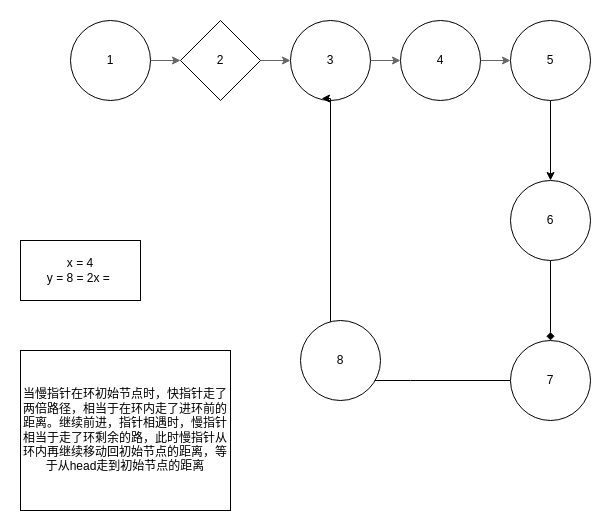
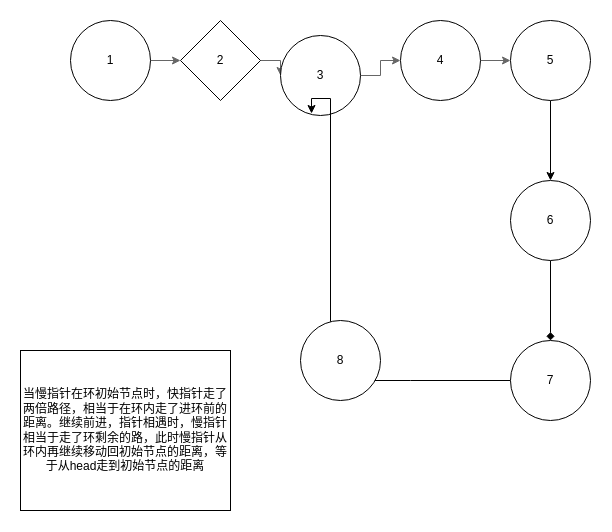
node "3": moved (331, 61) -> (321, 76)
node "x = 4 y = 8 = 2x =": removed
